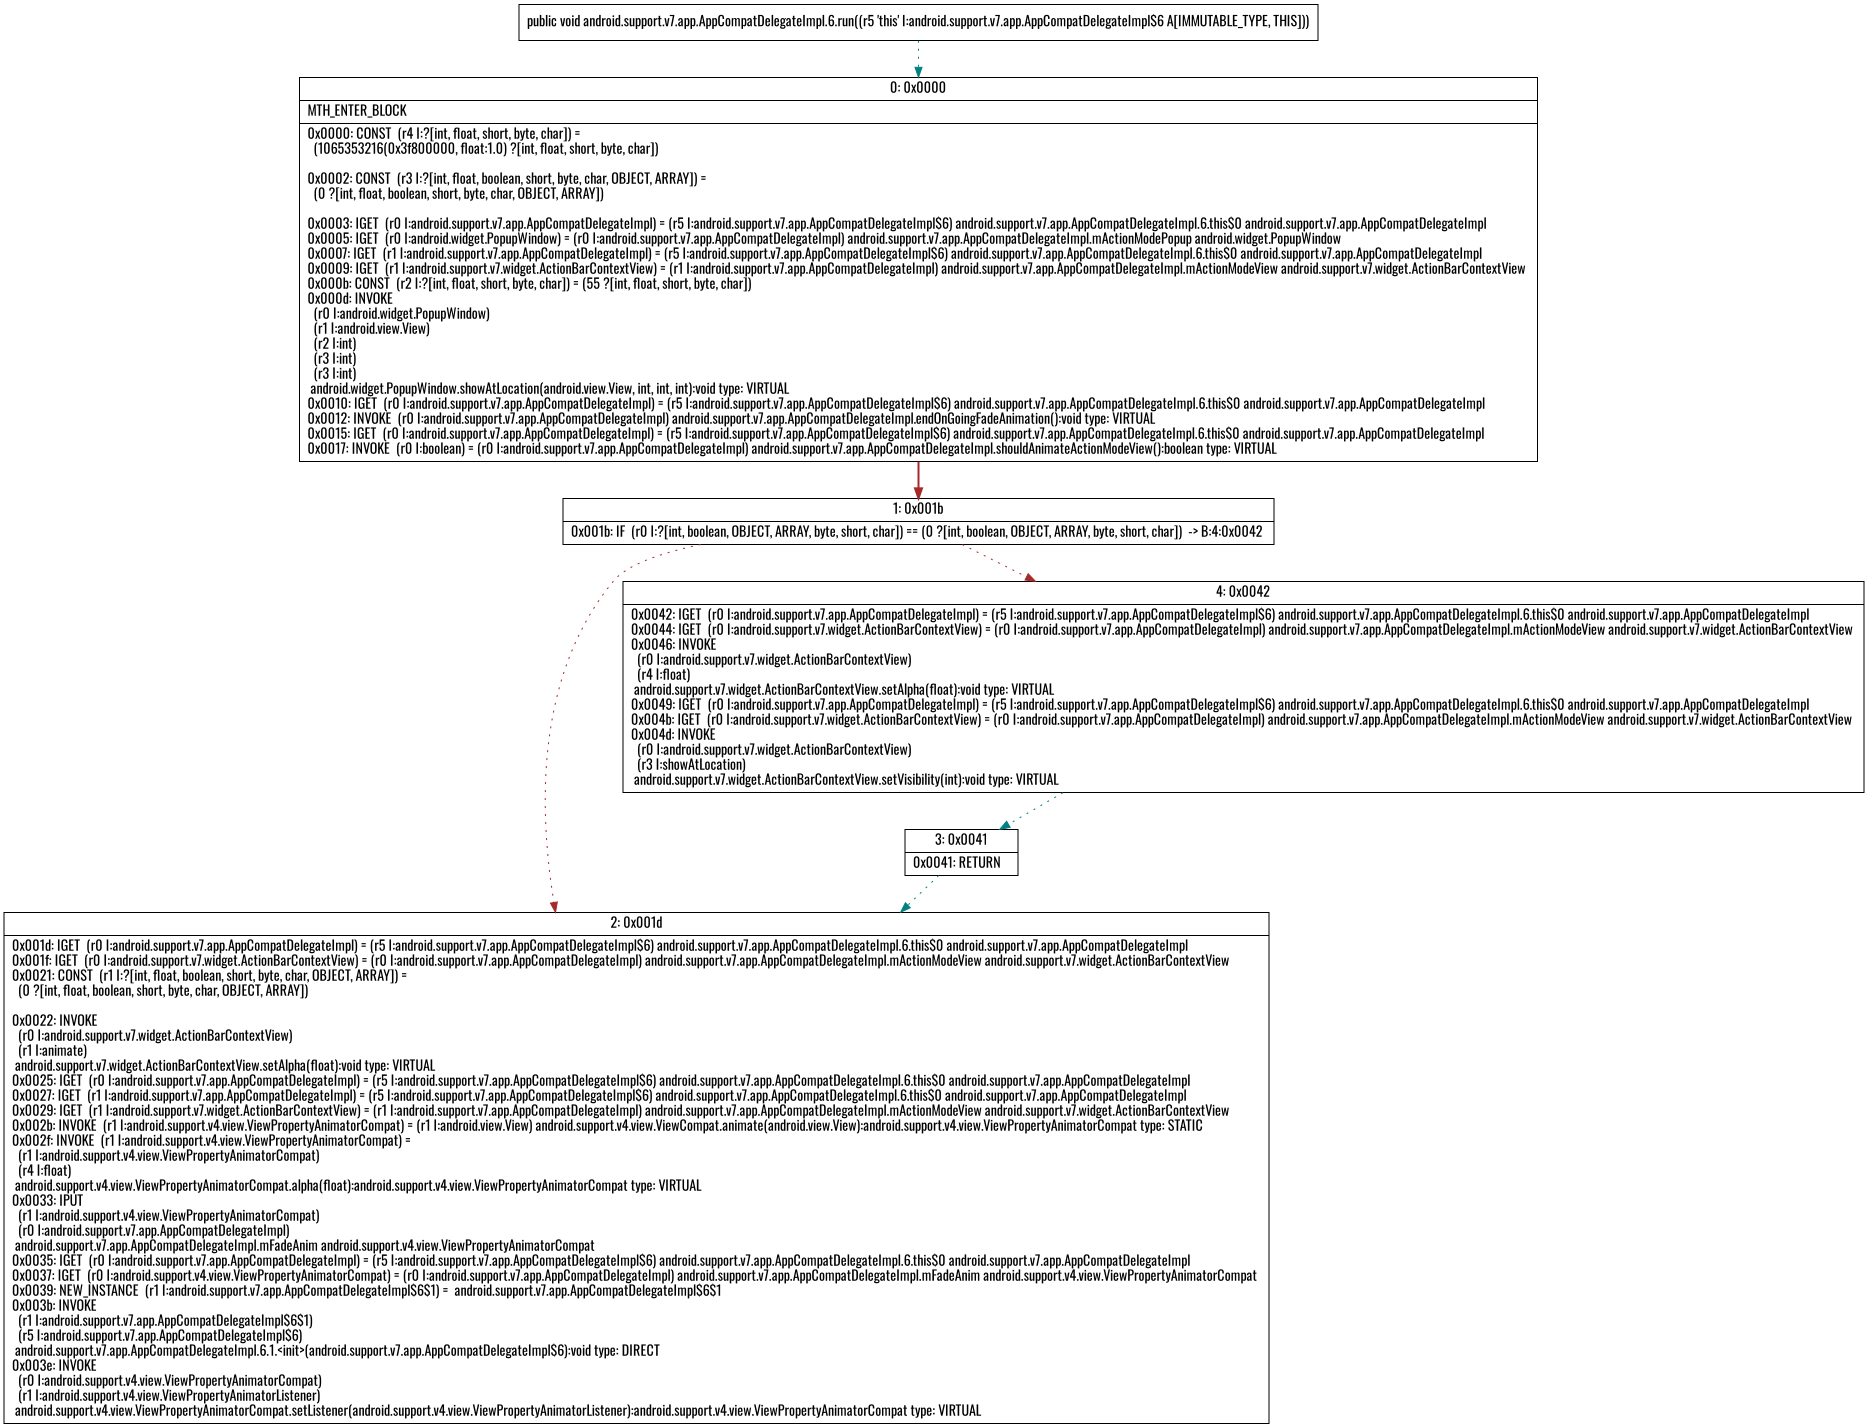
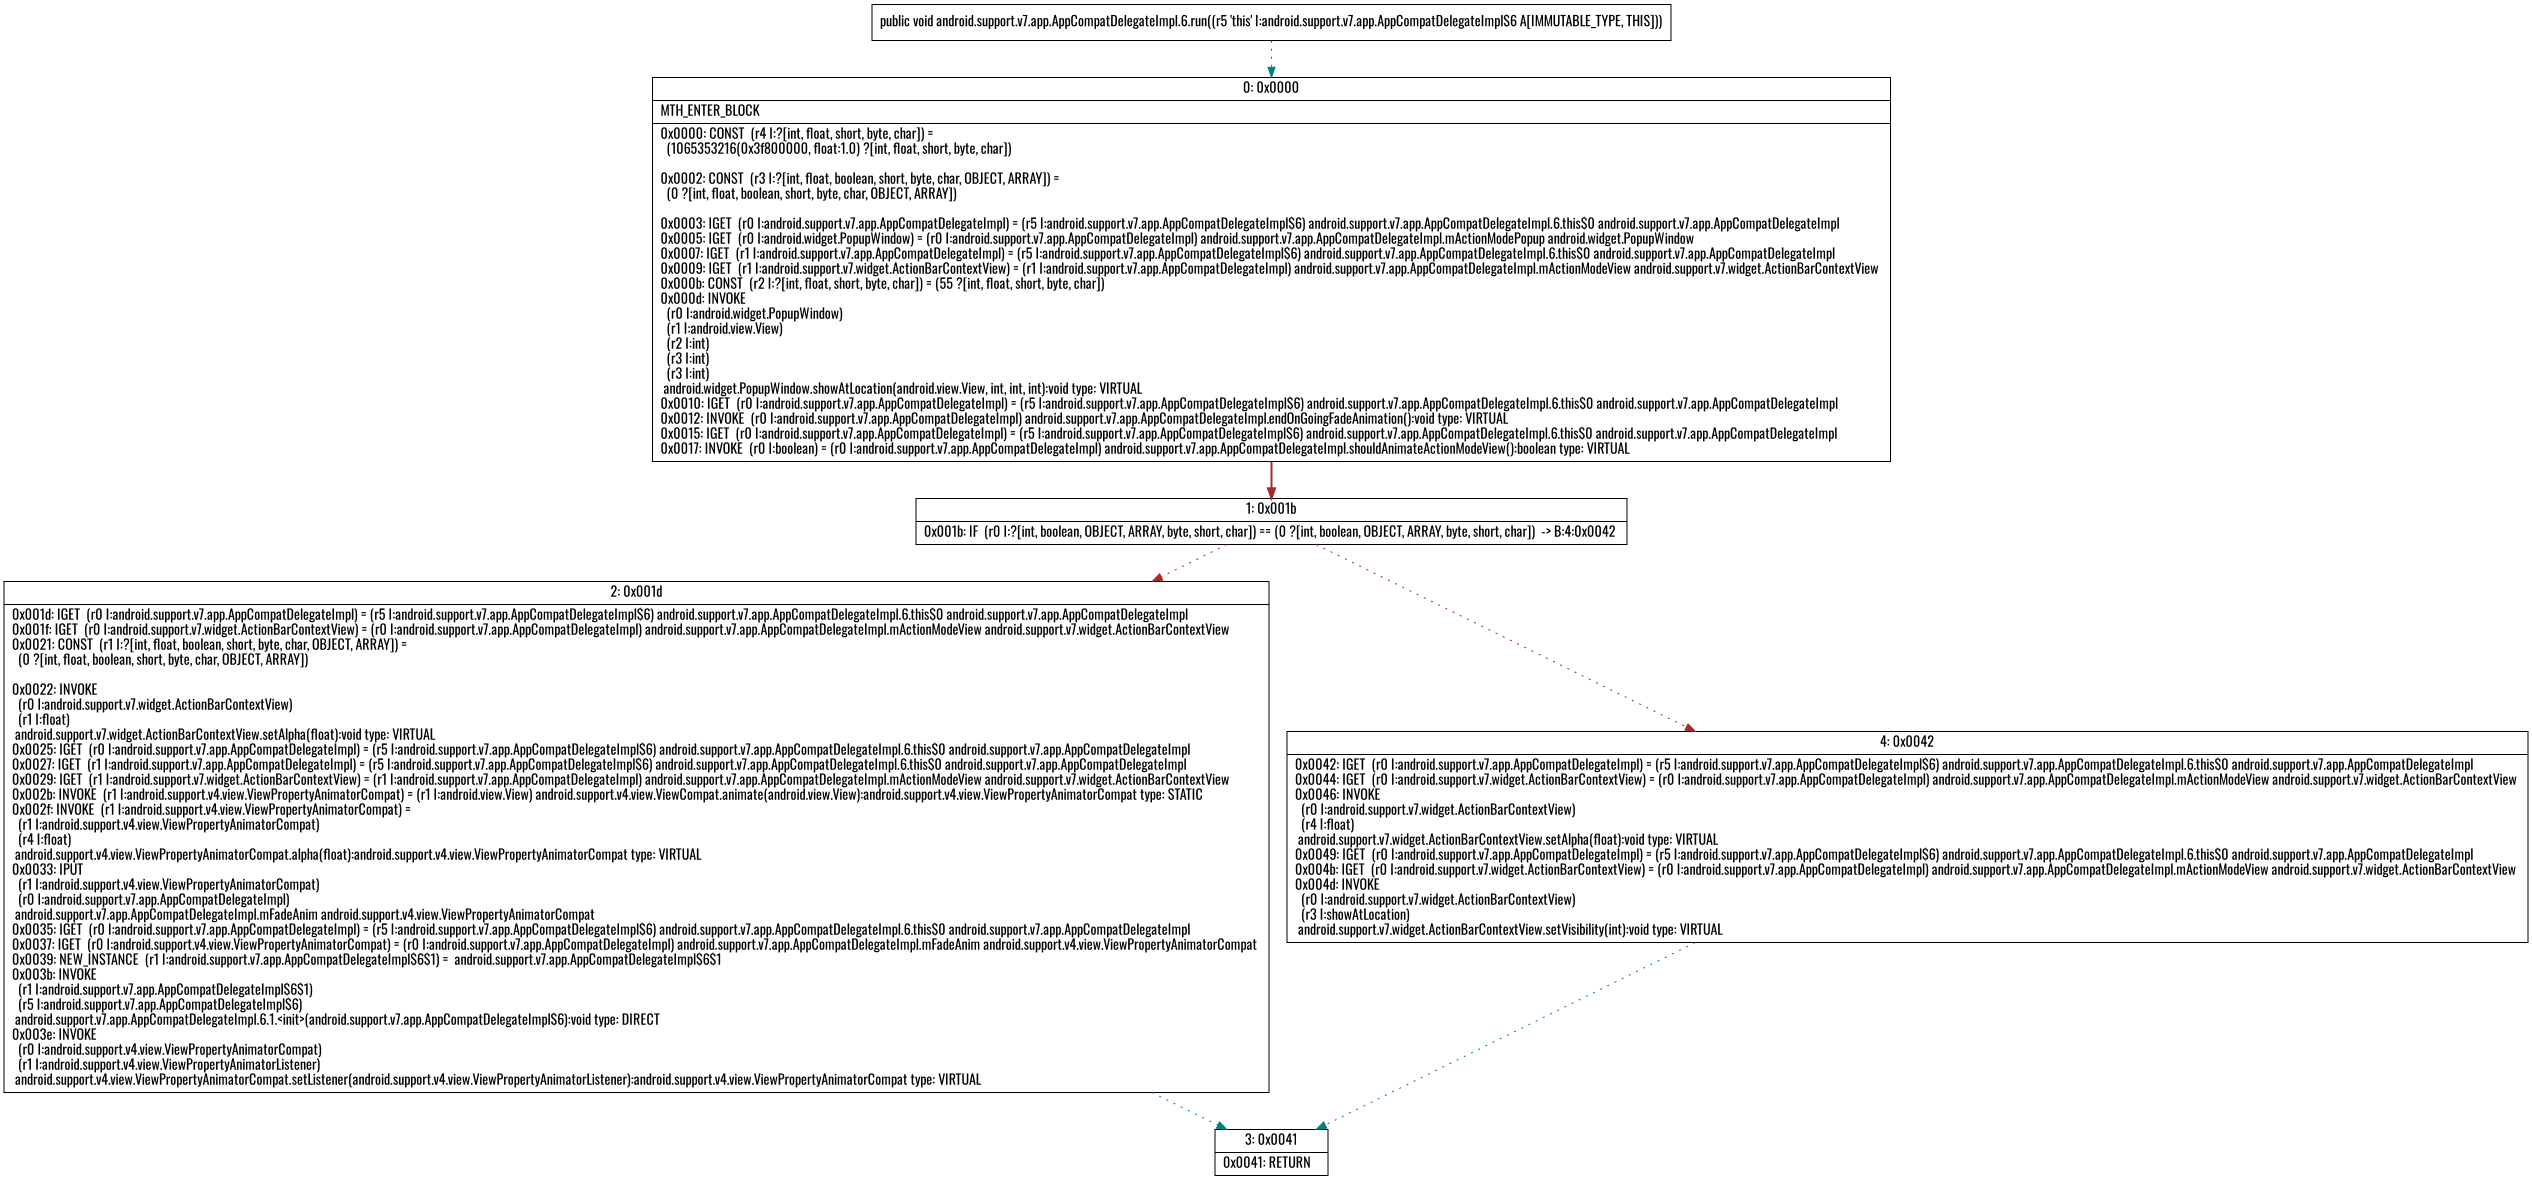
edge "3: 0x0041" -> "2: 0x001d": reversed
node "2: 0x001d": text "(r1 I:animate)" -> "(r1 I:float)"
